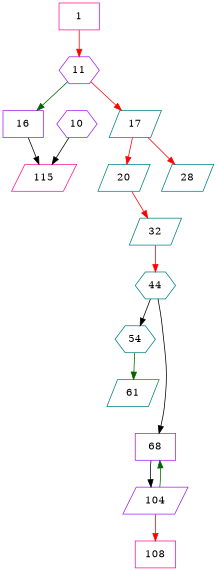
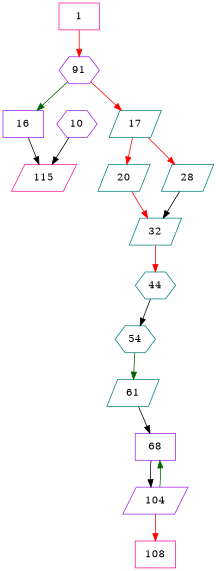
node "11": label "11" -> "91"
edge "28" -> "32": added
edge "44" -> "68": now "61" -> "68"
